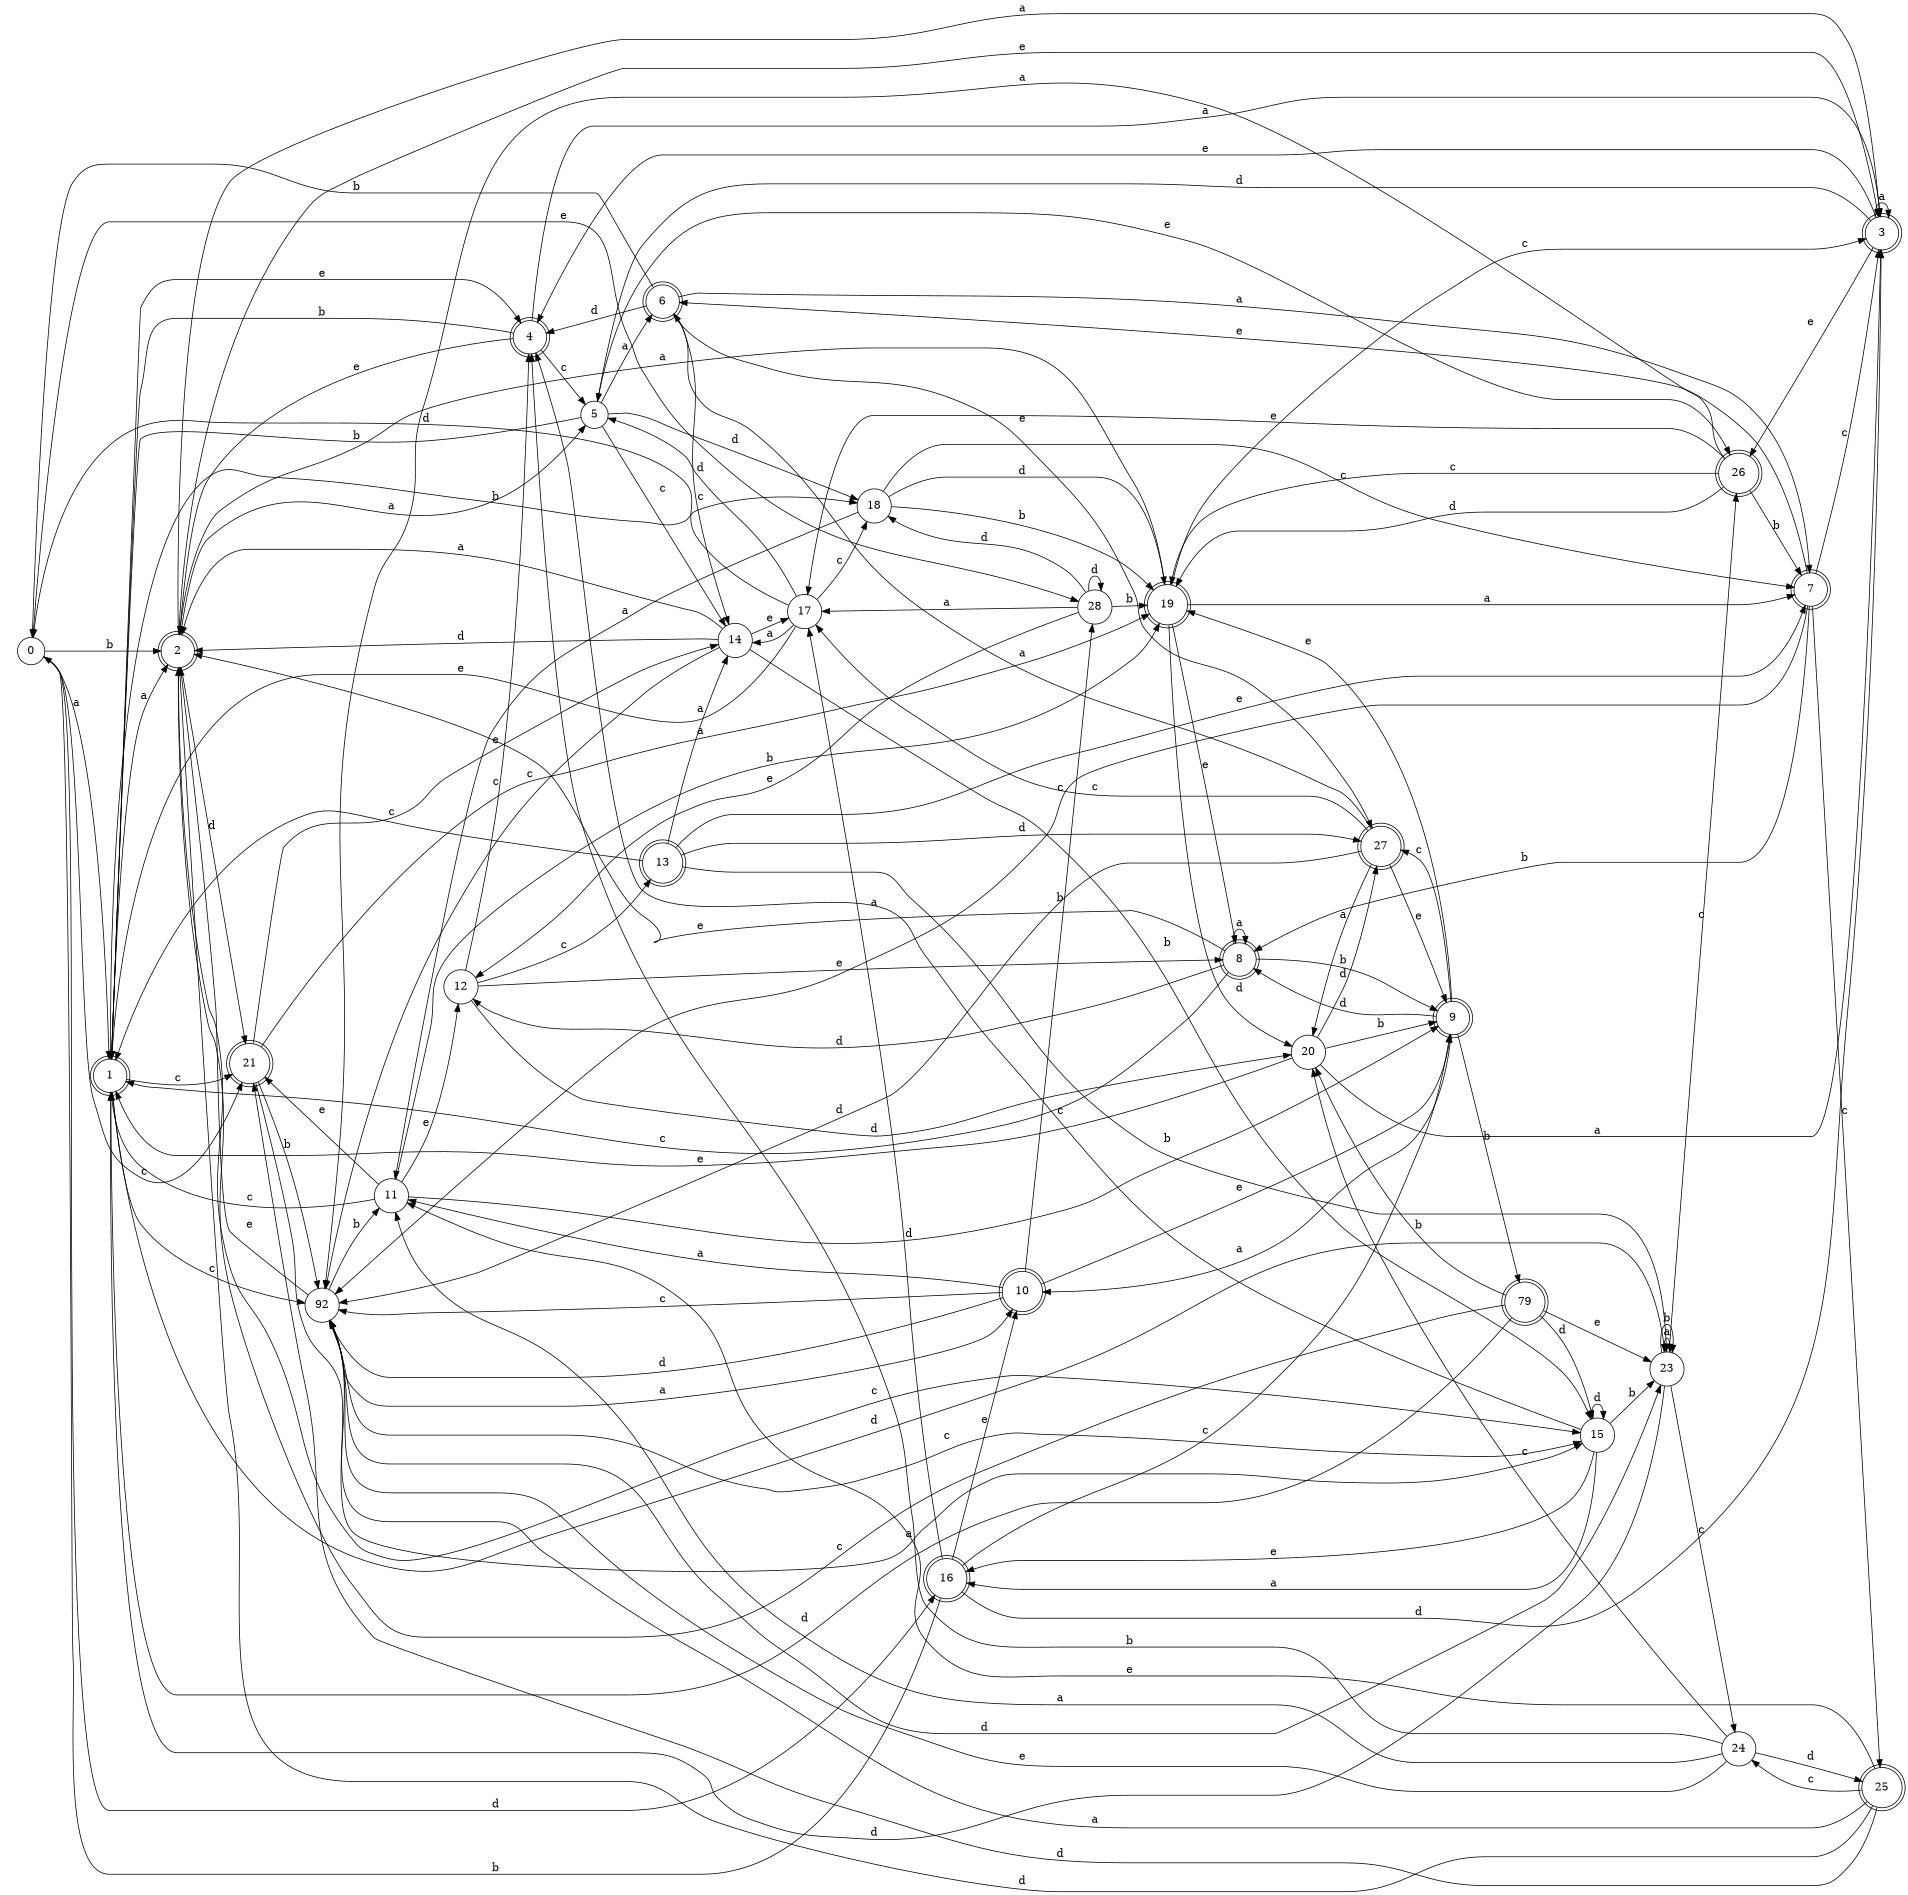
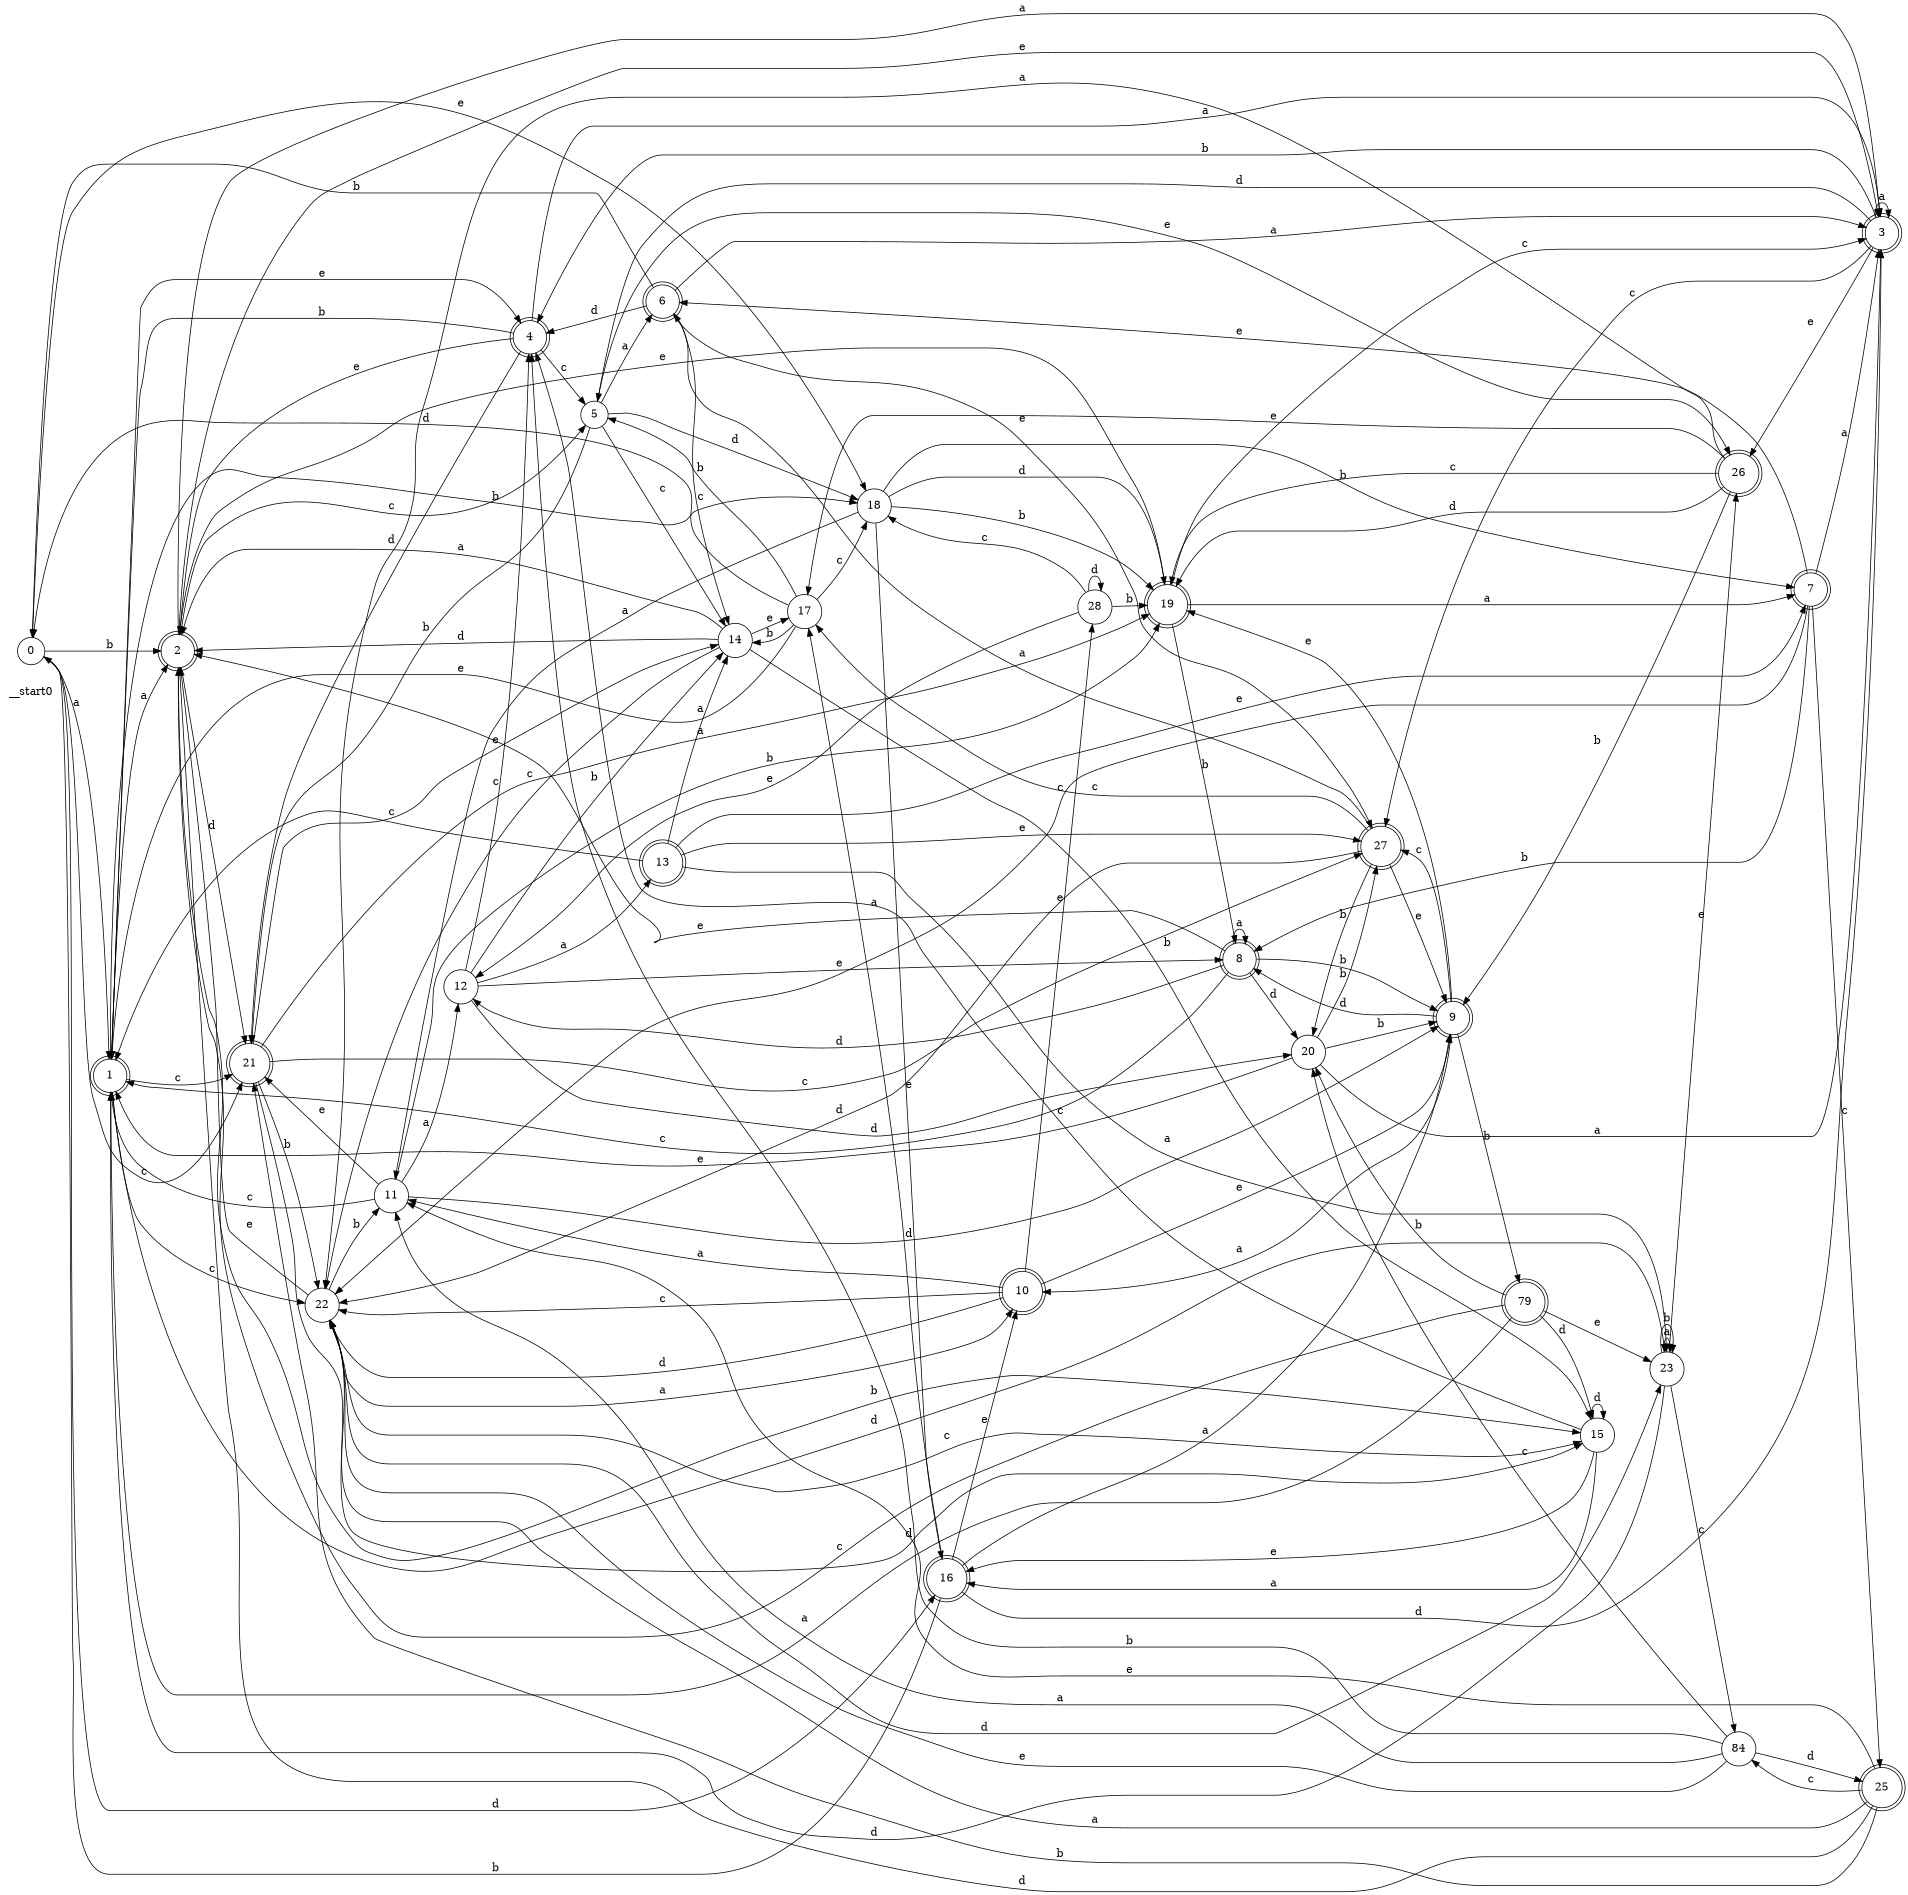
edge "3" -> "4": label "e" -> "b"
edge "0" -> "28": now "0" -> "18"
edge "6" -> "7": now "6" -> "3"
edge "19" -> "2": label "a" -> "e"
edge "3" -> "27": added, label "c"
edge "5" -> "1": now "5" -> "21"
edge "7" -> "3": label "c" -> "a"
edge "17" -> "5": label "d" -> "b"
edge "18" -> "7": label "c" -> "b"
edge "2" -> "5": label "a" -> "c"
edge "26" -> "7": now "26" -> "9"
edge "28" -> "18": label "d" -> "c"
edge "28" -> "17": removed, label "a"
edge "17" -> "14": label "a" -> "b"
edge "4" -> "21": added, label "d"
node "__start0": added
edge "19" -> "8": label "e" -> "b"
edge "12" -> "14": added, label "b"
edge "13" -> "27": label "d" -> "e"
edge "19" -> "20": now "8" -> "20"
edge "10" -> "28": label "b" -> "e"
edge "27" -> "20": label "a" -> "b"
edge "23" -> "26": label "c" -> "e"
edge "12" -> "13": label "c" -> "a"
edge "20" -> "27": label "d" -> "b"
edge "18" -> "16": added, label "e"
edge "21" -> "27": added, label "c"
edge "11" -> "12": label "e" -> "a"
edge "13" -> "23": label "b" -> "a"
node "92": label "92" -> "22"
edge "2" -> "15": label "c" -> "b"
edge "15" -> "23": removed, label "b"
edge "16" -> "9": label "c" -> "a"
edge "21" -> "15": label "a" -> "d"
edge "79" -> "1": label "d" -> "a"
node "24": label "24" -> "84"
edge "25" -> "21": label "d" -> "b"
